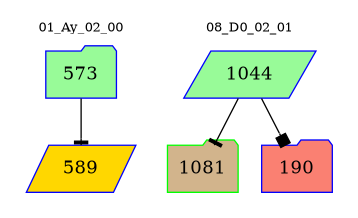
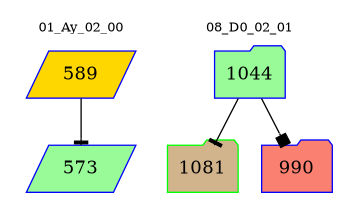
node "573": shape folder -> parallelogram
node "1044": shape parallelogram -> folder
edge "573" -> "589": reversed
node "190": label "190" -> "990"
